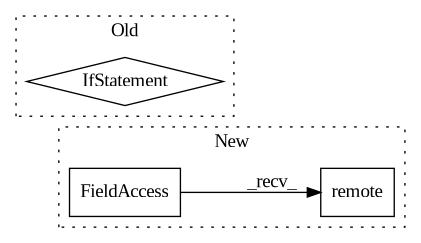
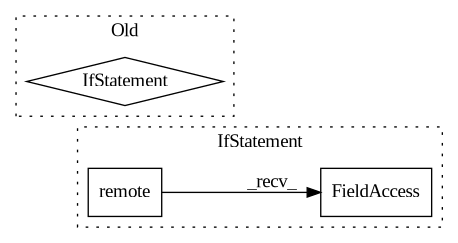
cluster "New": label "New" -> "IfStatement"
edge "FieldAccess" -> "remote": reversed
